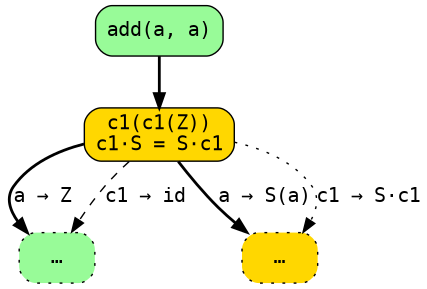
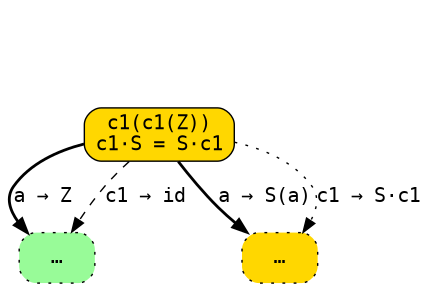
node "add(a, a)": removed
